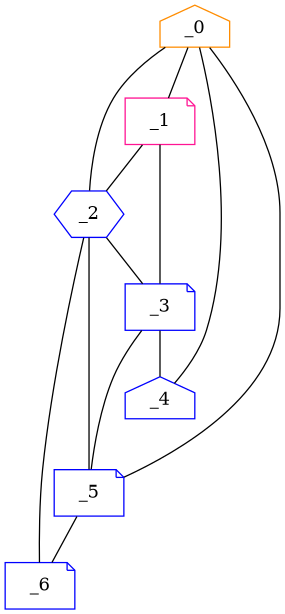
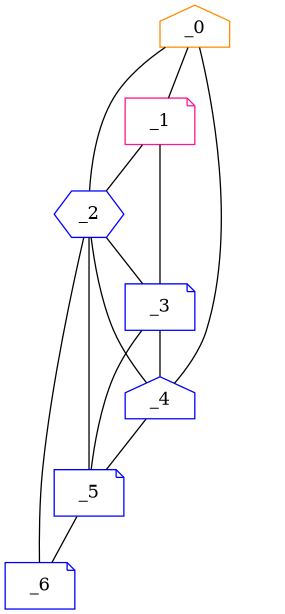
edge "_0" -- "_5": now "_4" -- "_5"
edge "_2" -- "_4": added
